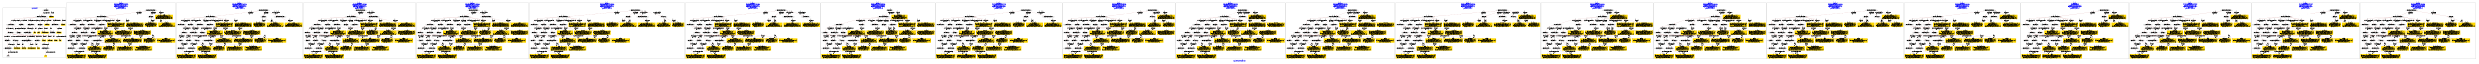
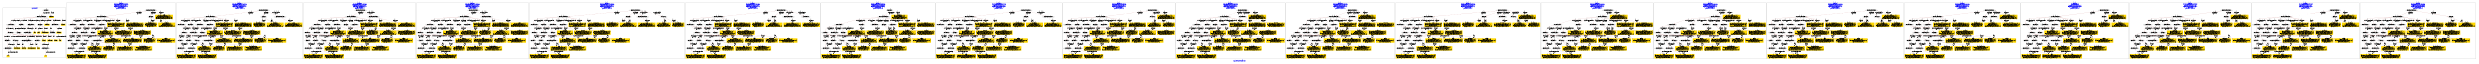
node "death": fillcolor lightgray -> gold
